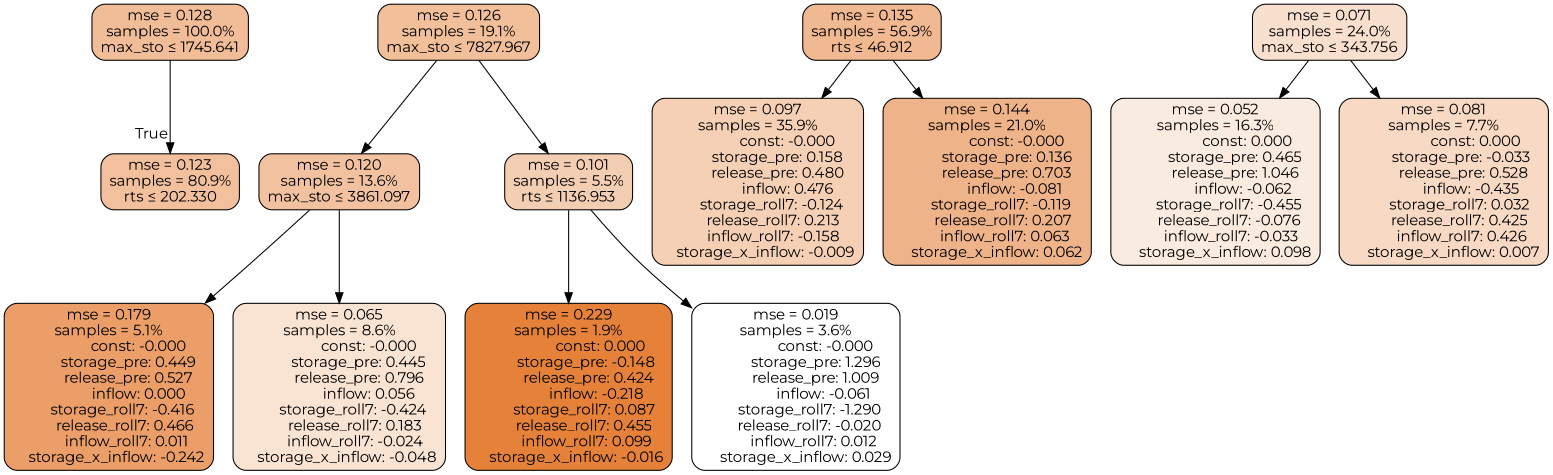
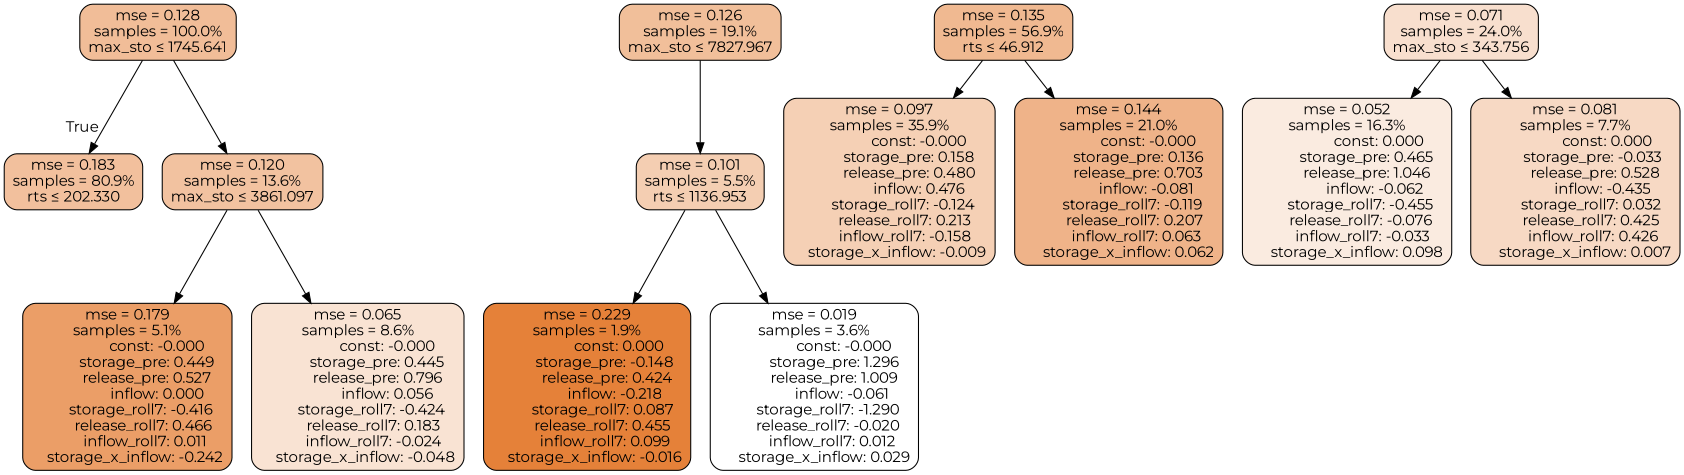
edge "mse = 0.126 samples = 19.1% max_sto ≤ 7827.967" -> "mse = 0.120 samples = 13.6% max_sto ≤ 3861.097": now "mse = 0.128 samples = 100.0% max_sto ≤ 1745.641" -> "mse = 0.120 samples = 13.6% max_sto ≤ 3861.097"
node "mse = 0.123 samples = 80.9% rts ≤ 202.330": label "mse = 0.123 samples = 80.9% rts ≤ 202.330" -> "mse = 0.183 samples = 80.9% rts ≤ 202.330"
